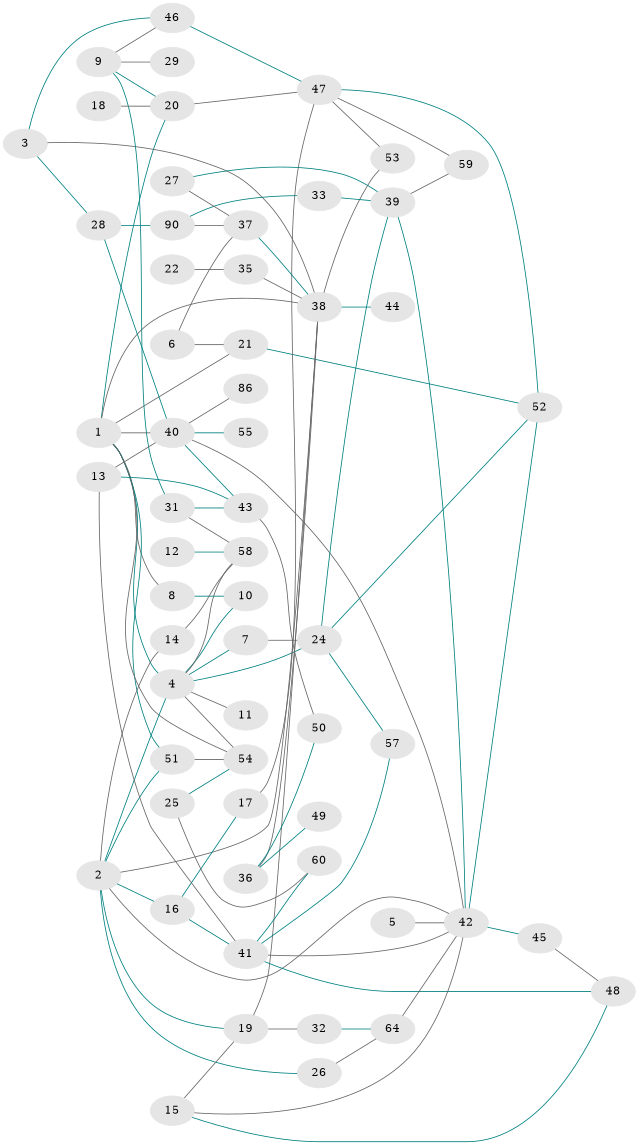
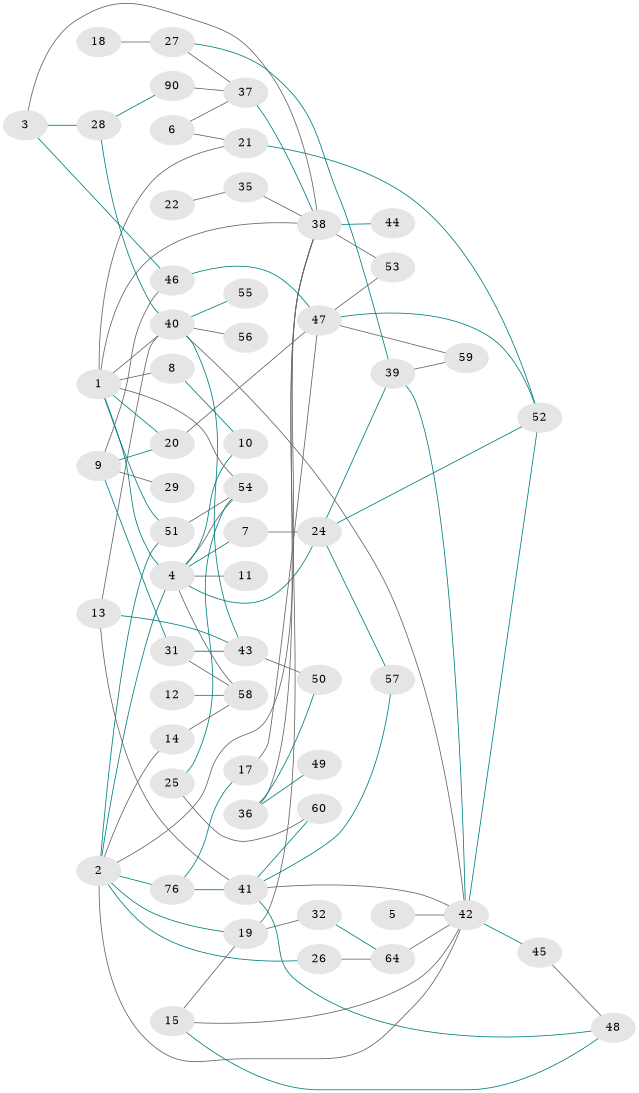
edge "18" -- "20": now "18" -- "27"
node "33": removed
node "86": label "86" -> "56"
node "16": label "16" -> "76"
